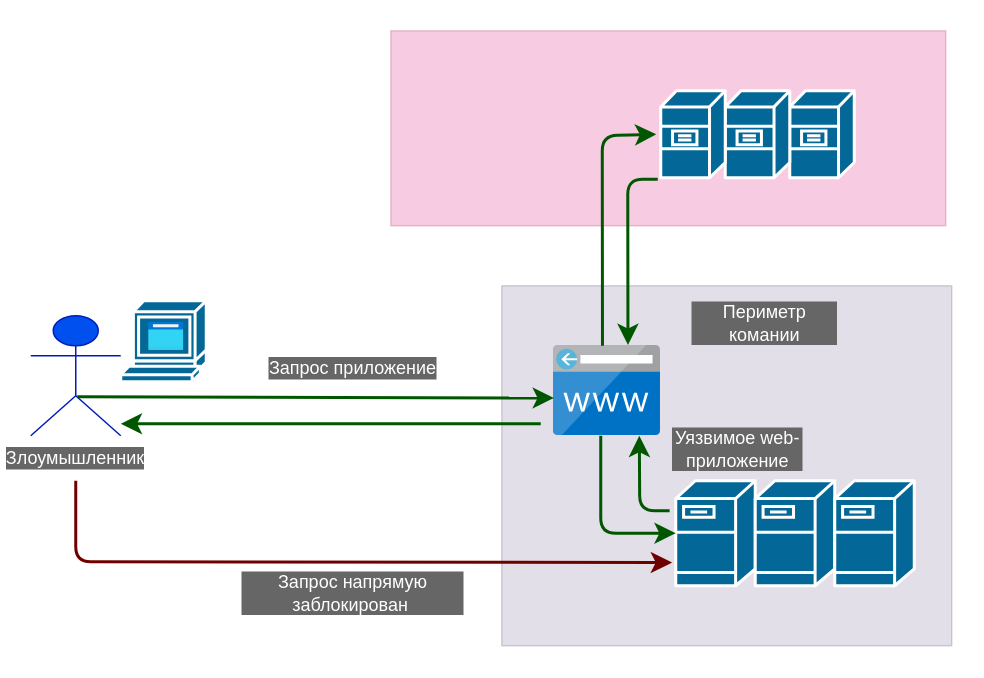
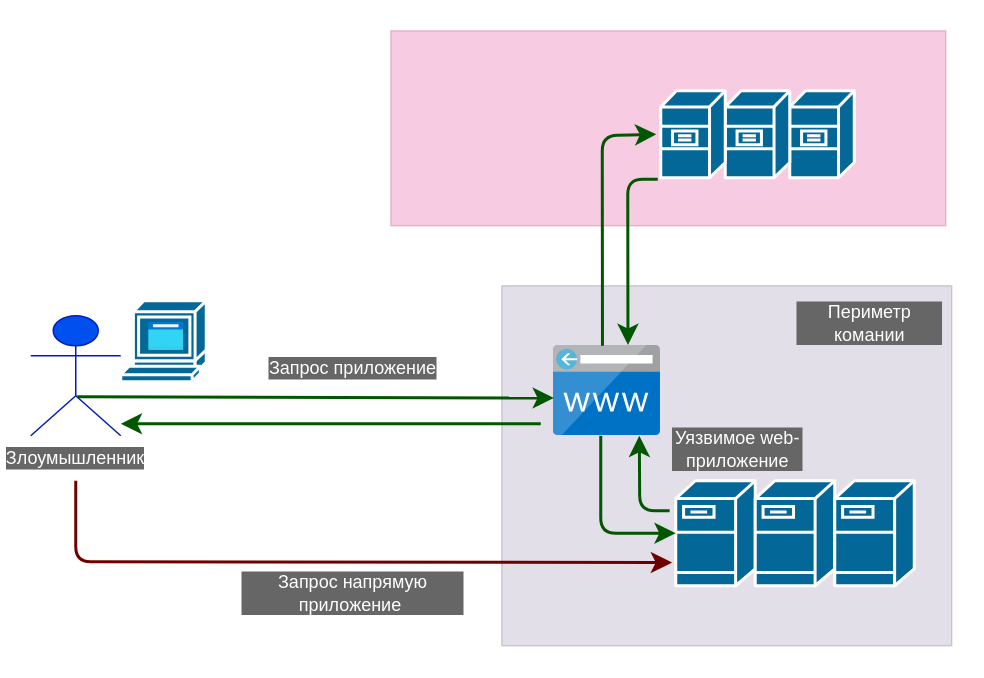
node "Периметр комании": moved (765, 323) -> (870, 323)
node "Запрос напрямую заблокирован": label "Запрос напрямую заблокирован" -> "Запрос напрямую приложение"
